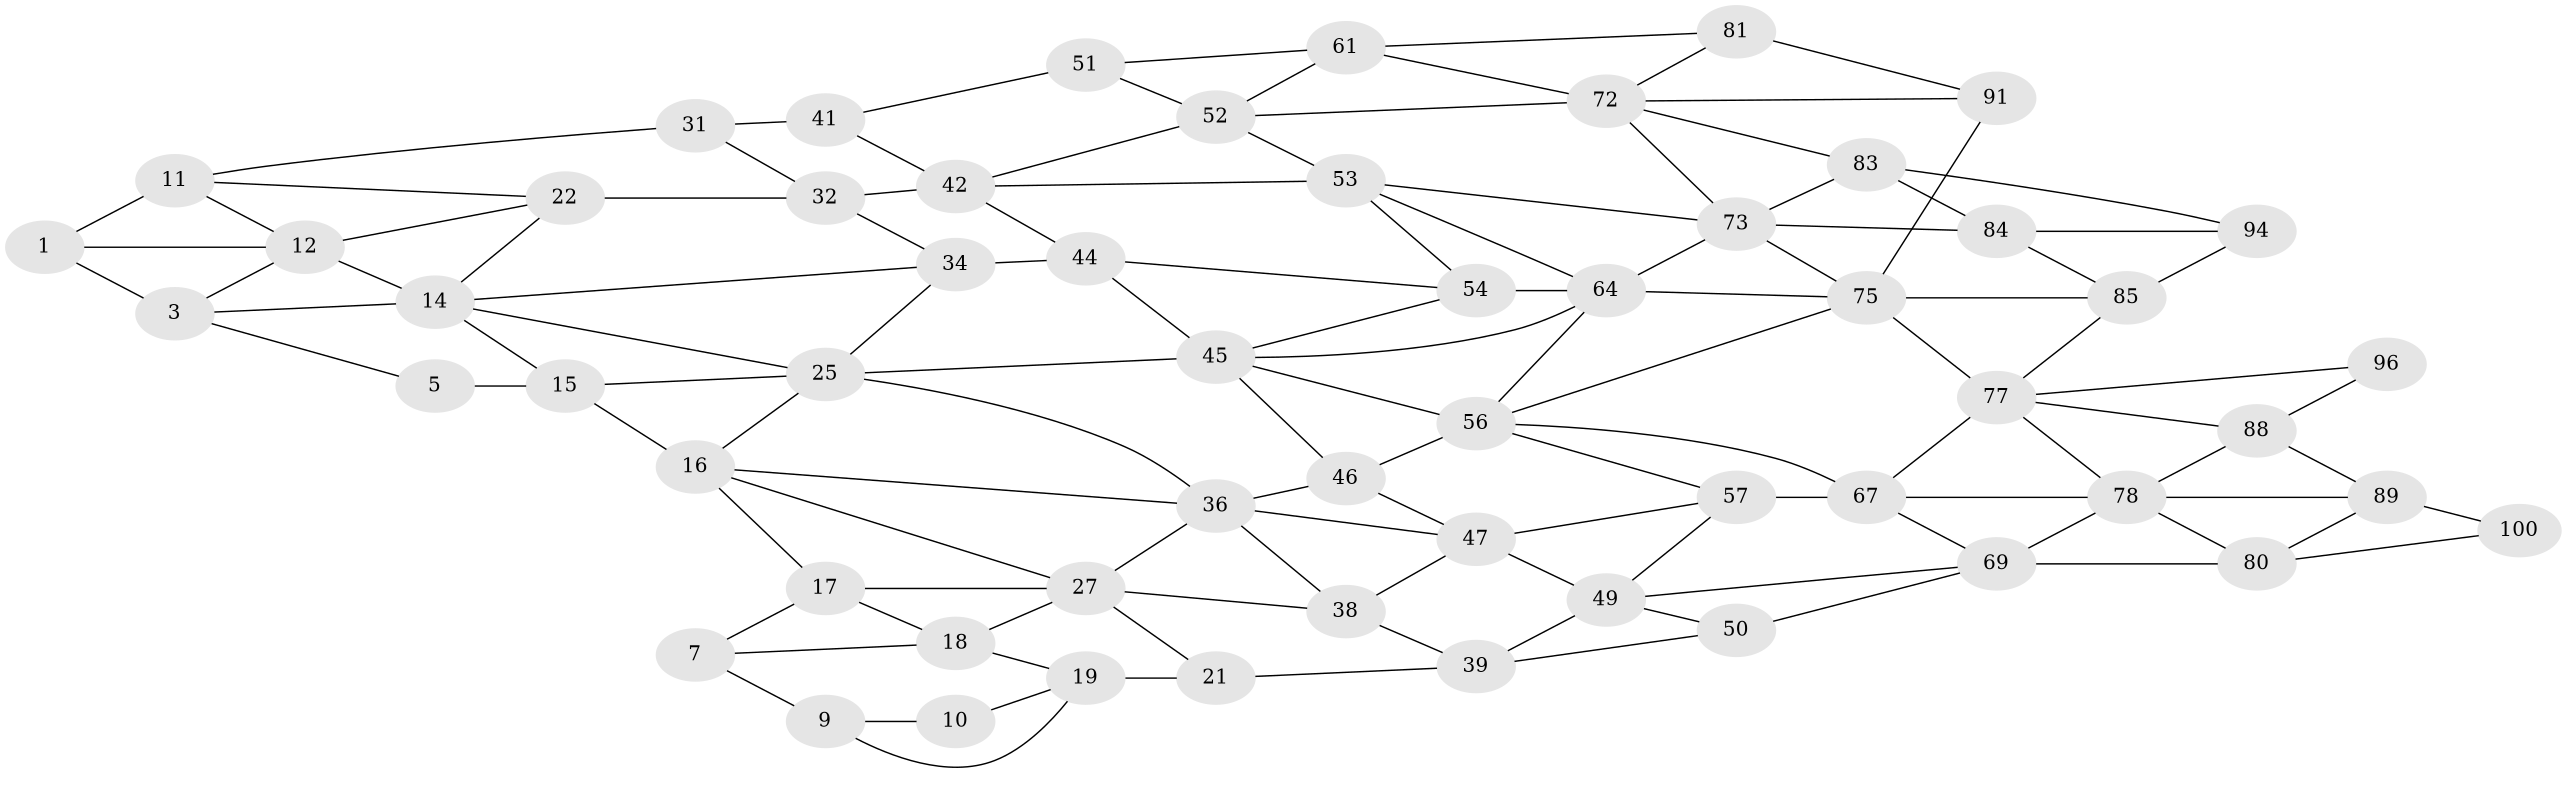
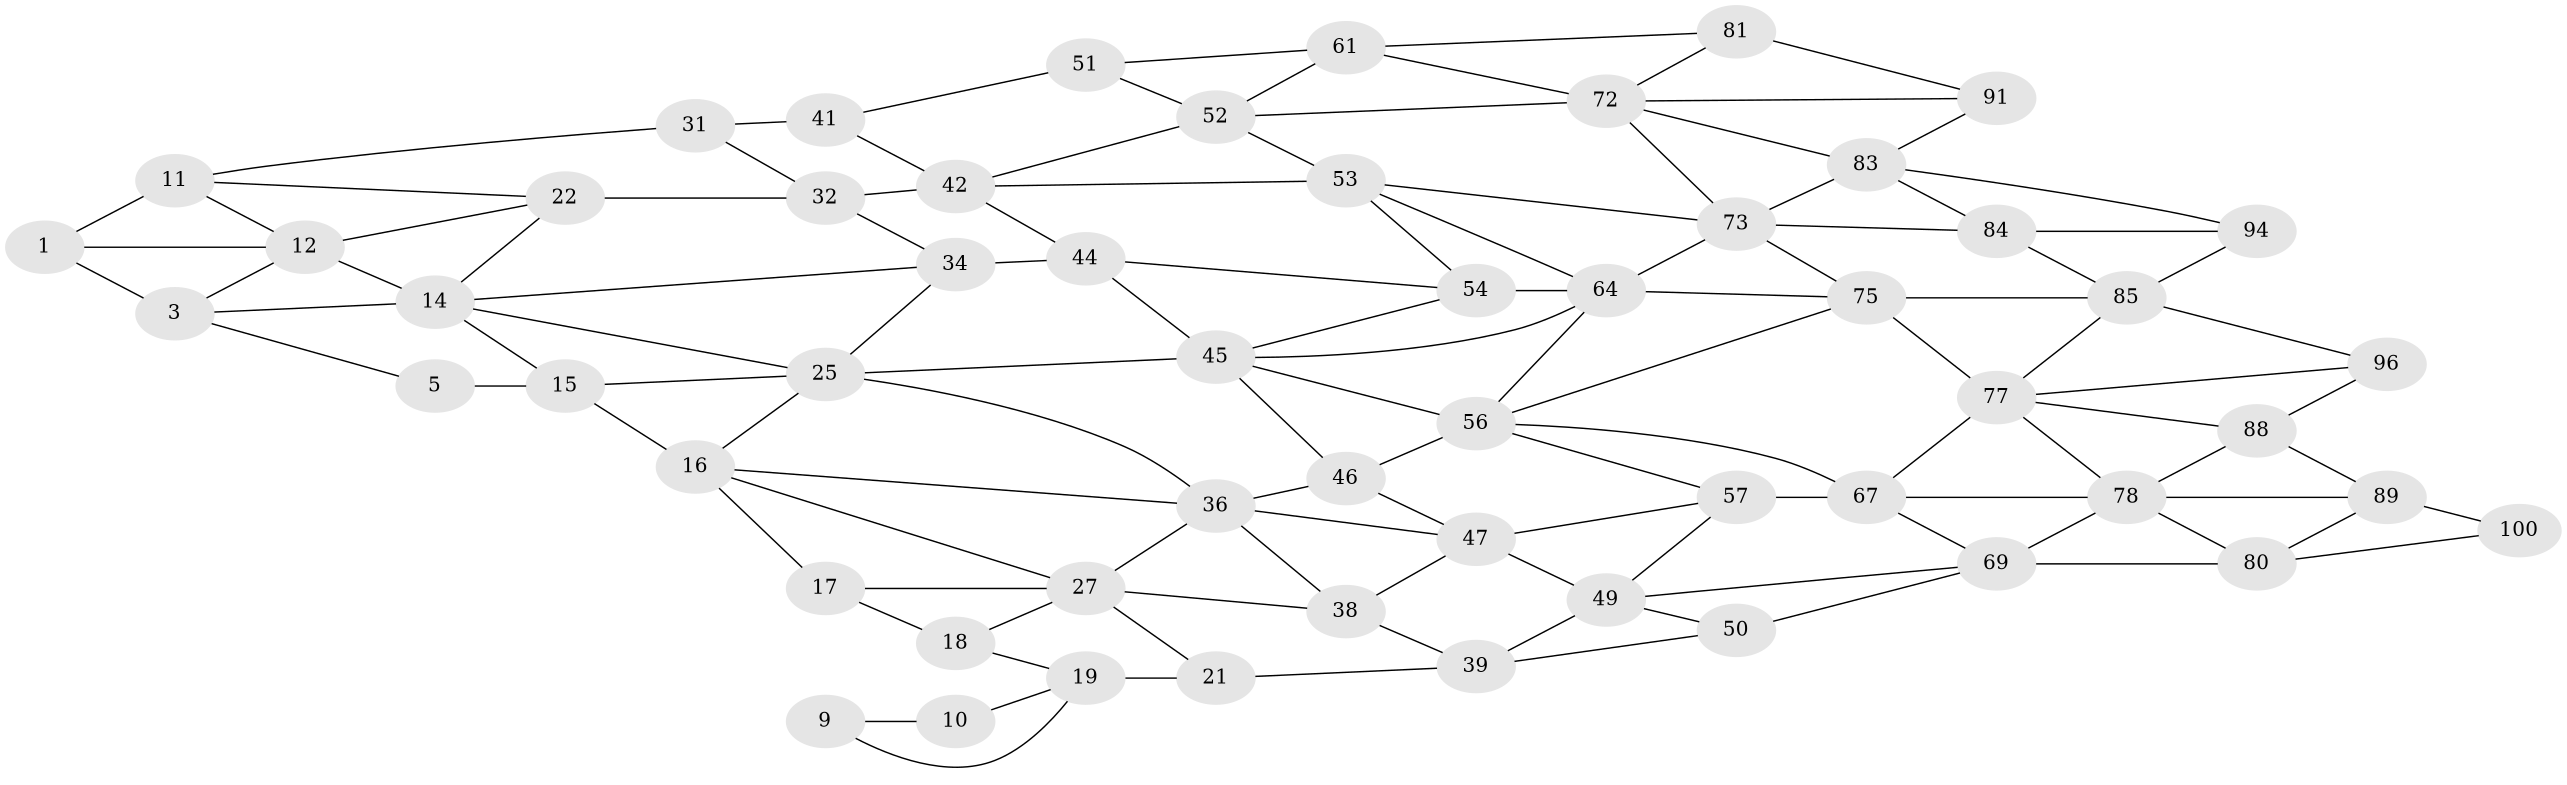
edge "91" -- "75": now "91" -- "83"
edge "85" -- "96": added
node "7": removed
